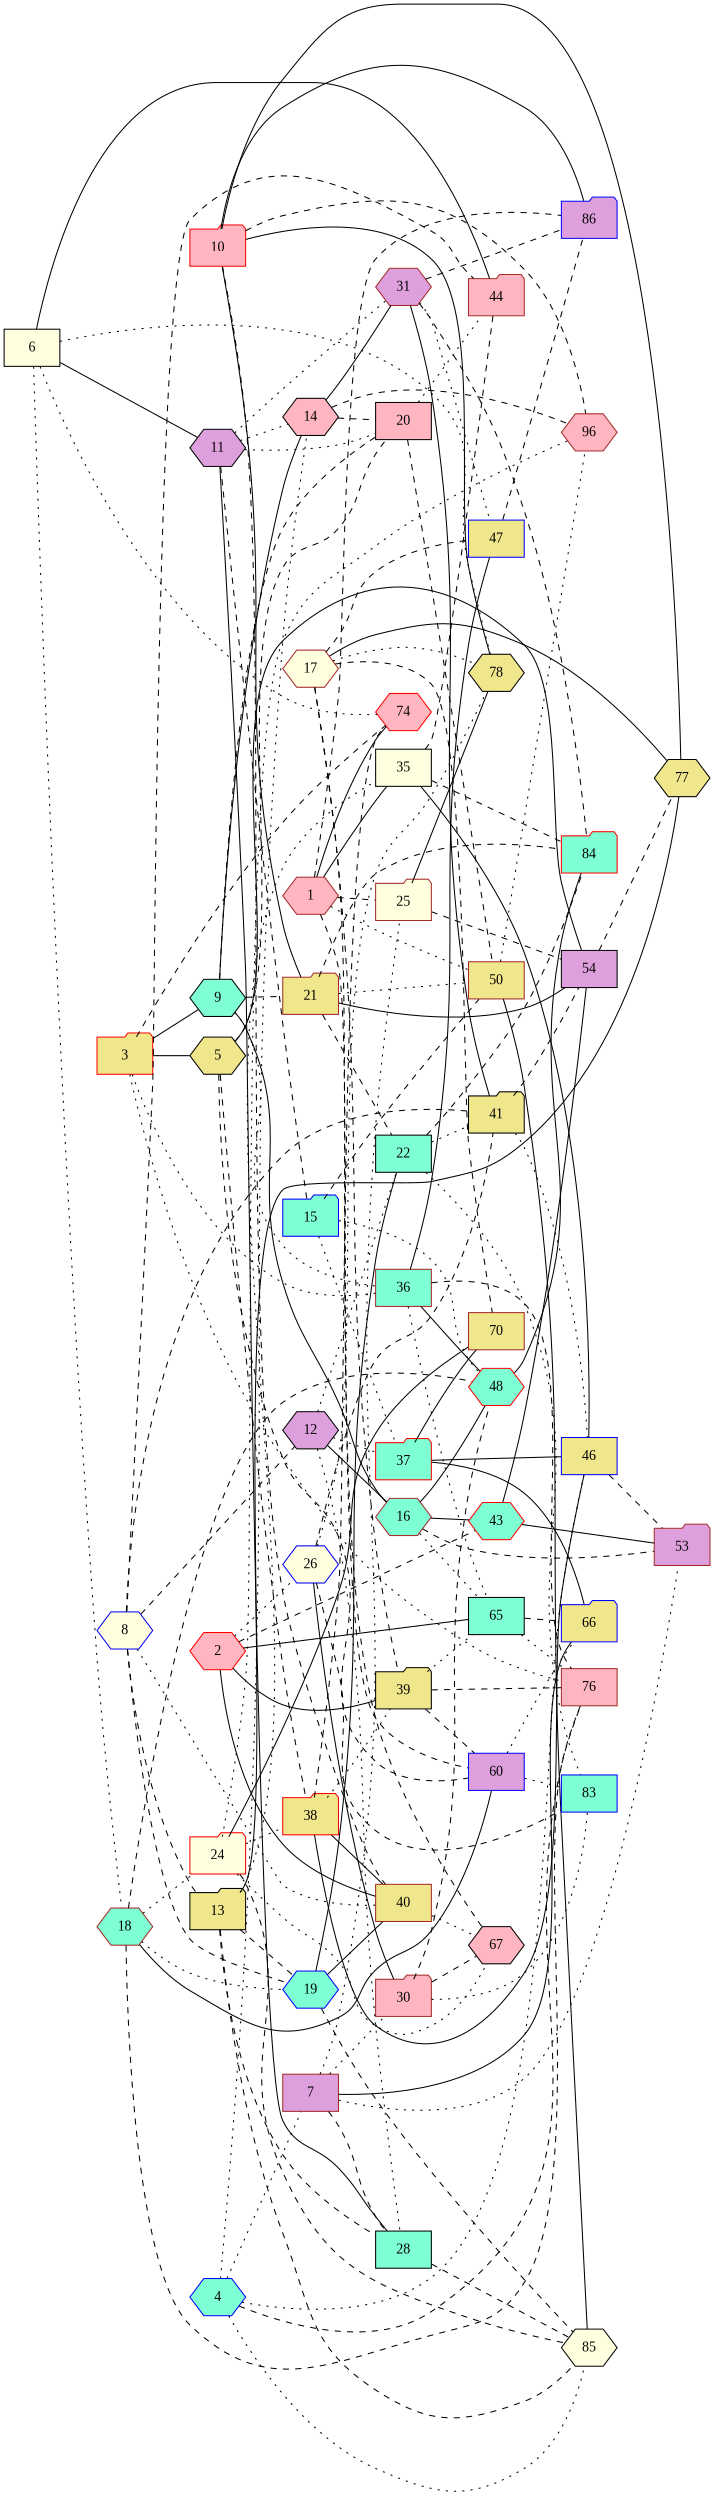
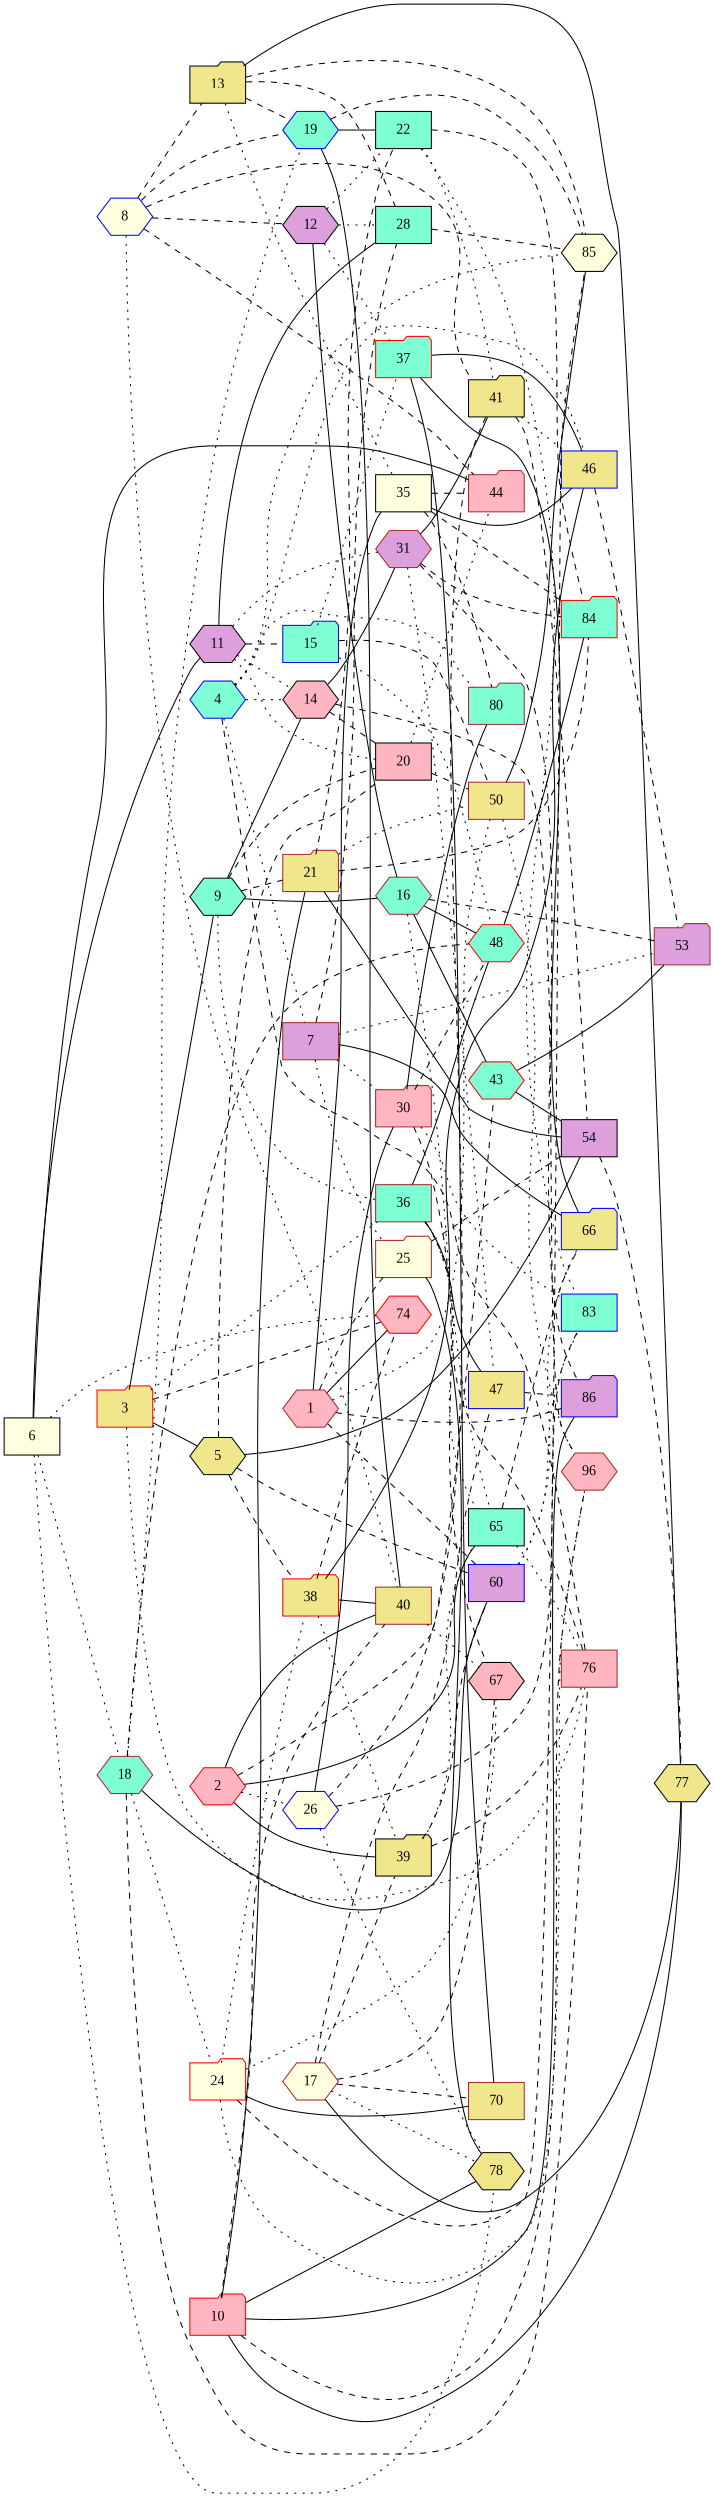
node "80": added
